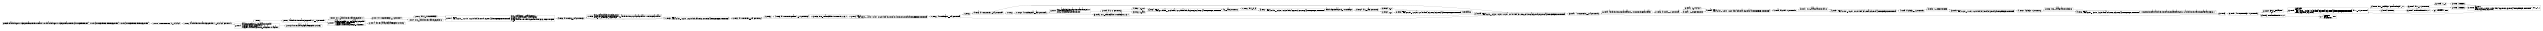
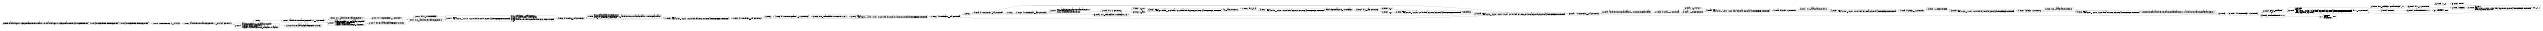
node "65: 0x00ec": text "SYNTHETIC" -> "RETURN"
